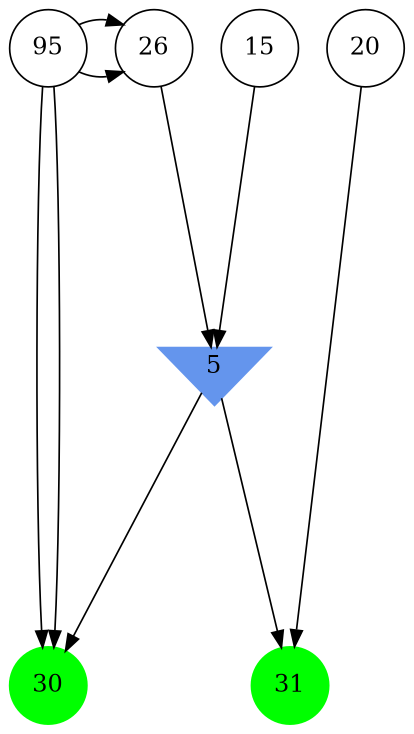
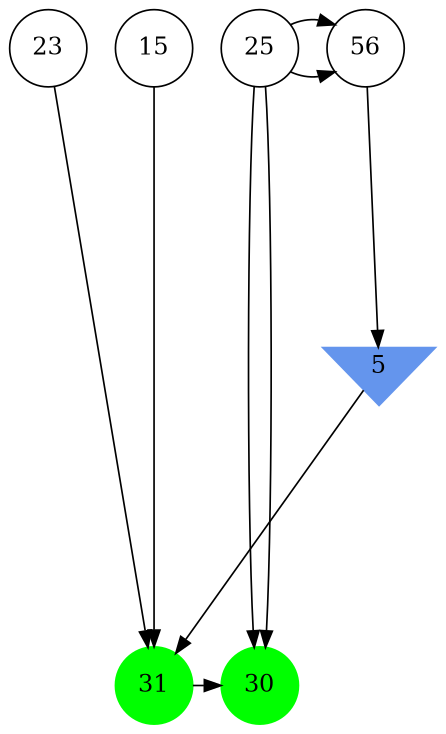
node "95": label "95" -> "25"
node "26": label "26" -> "56"
node "20": label "20" -> "23"
edge "15" -> "5": now "15" -> "31"
edge "5" -> "30": now "31" -> "30"
